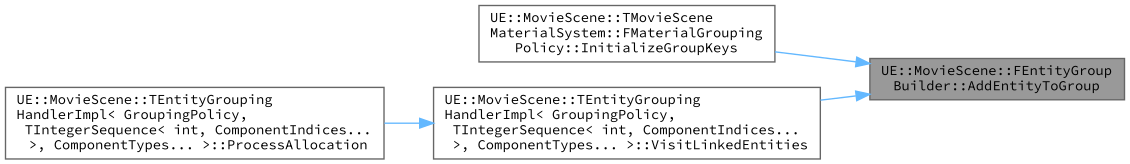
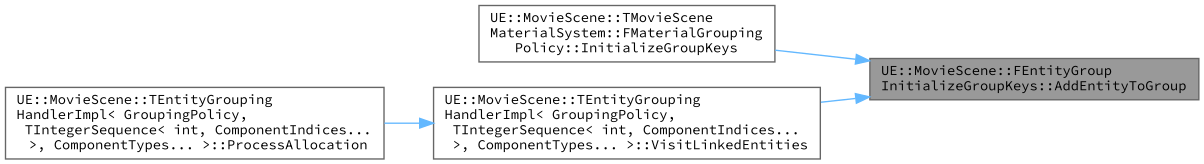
node "UE::MovieScene::FEntityGroup Builder::AddEntityToGroup": label "UE::MovieScene::FEntityGroup Builder::AddEntityToGroup" -> "UE::MovieScene::FEntityGroup InitializeGroupKeys::AddEntityToGroup"
